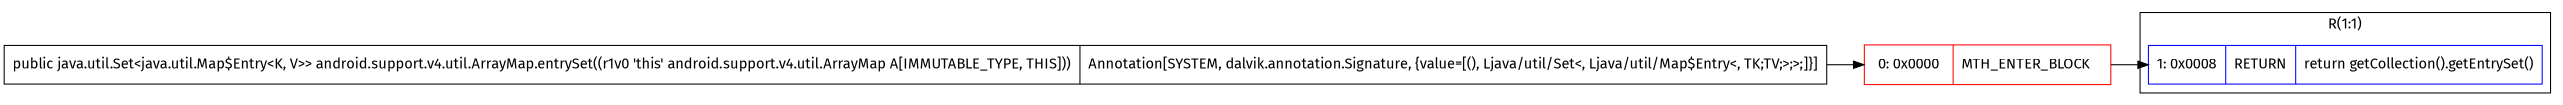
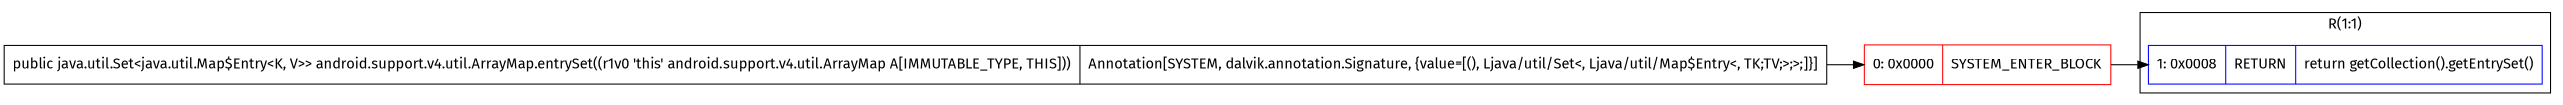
node "0: 0x0000": text "MTH_ENTER_BLOCK" -> "SYSTEM_ENTER_BLOCK"
